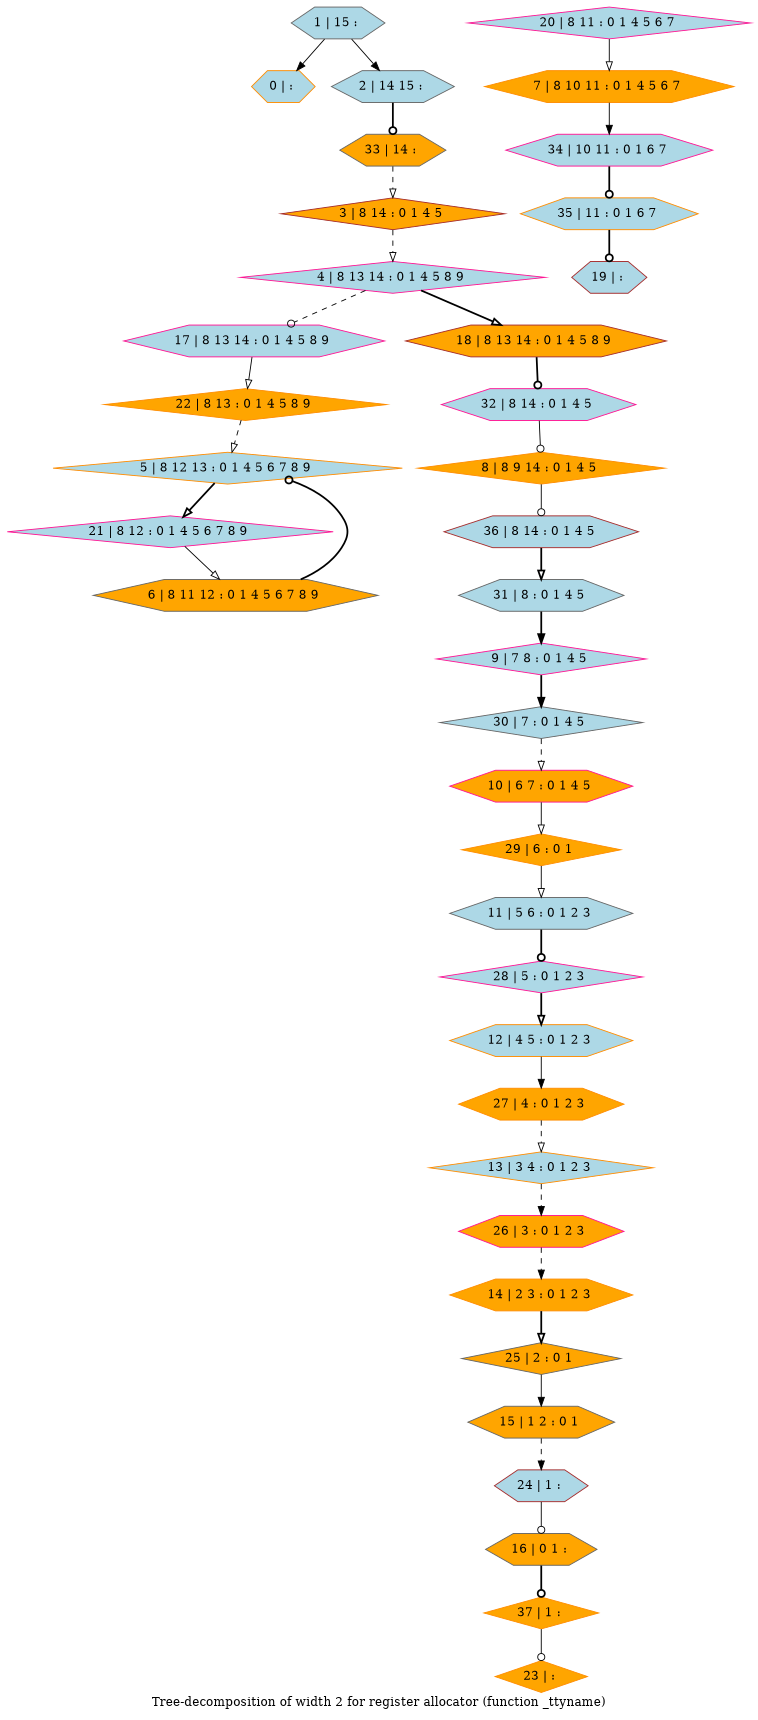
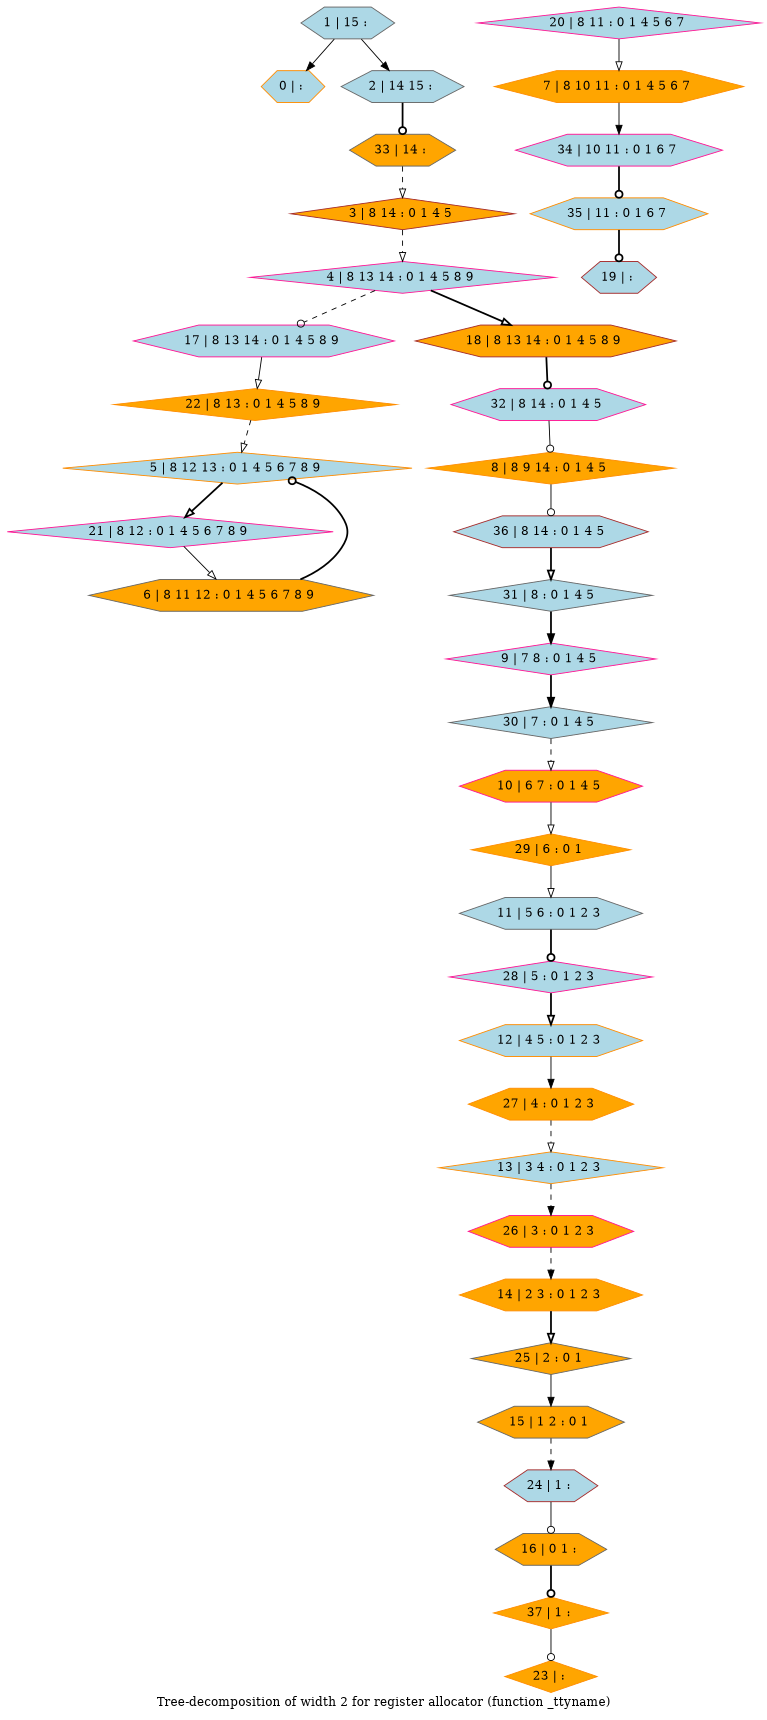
node "31 | 8 : 0 1 4 5": shape hexagon -> diamond
